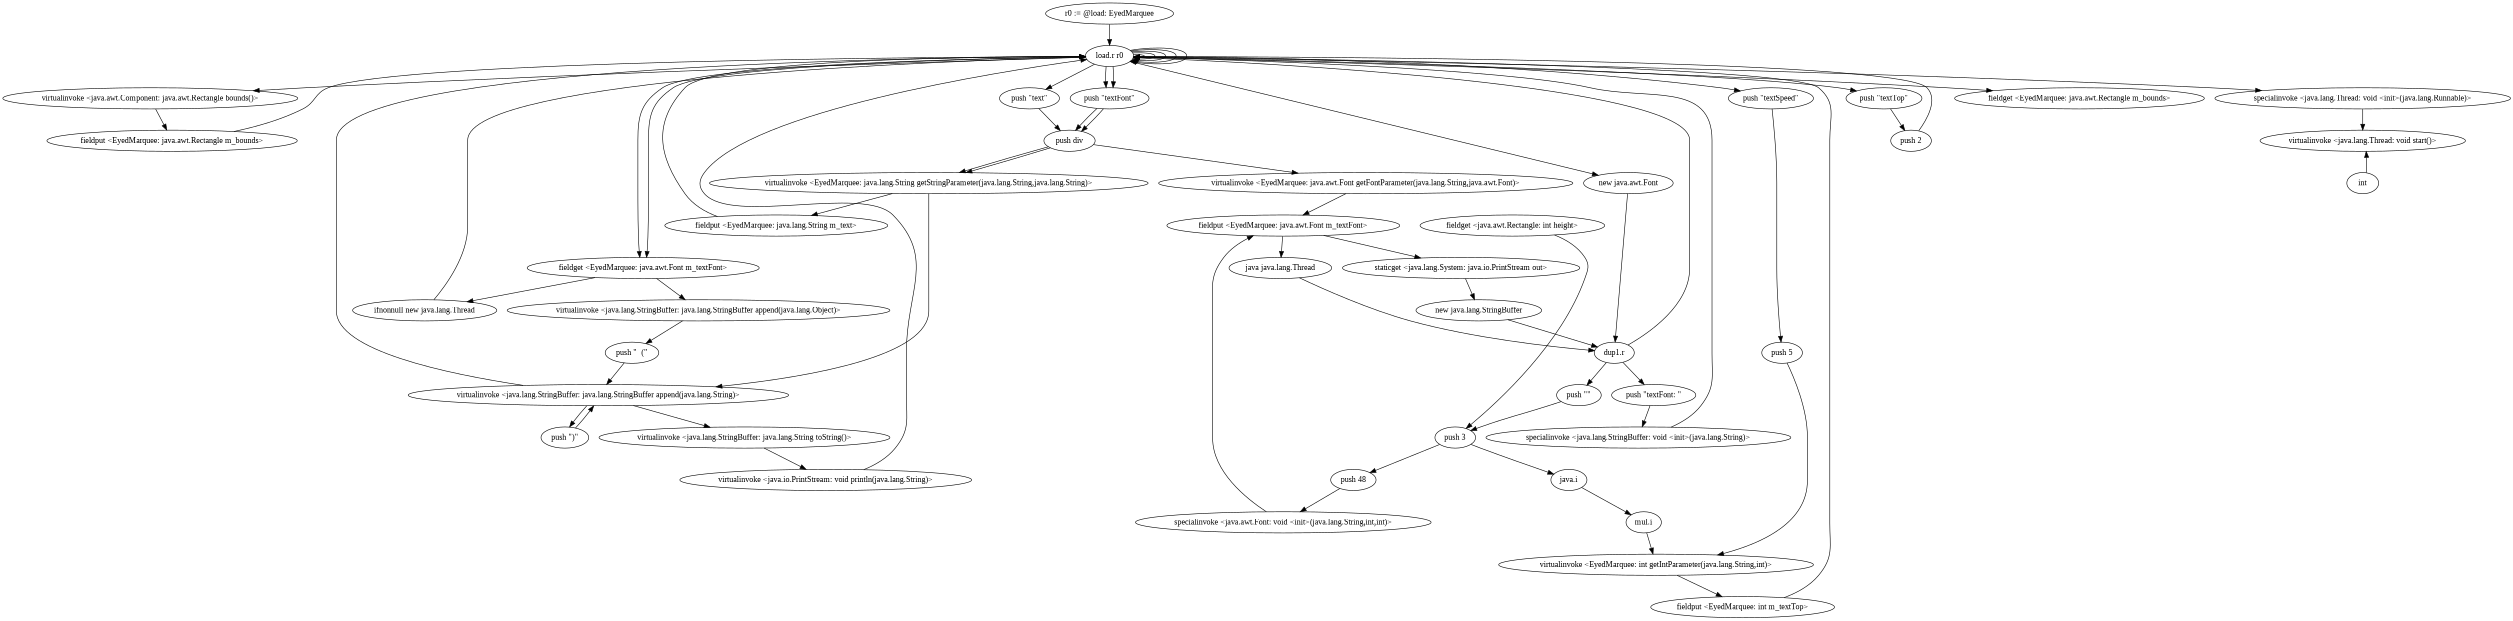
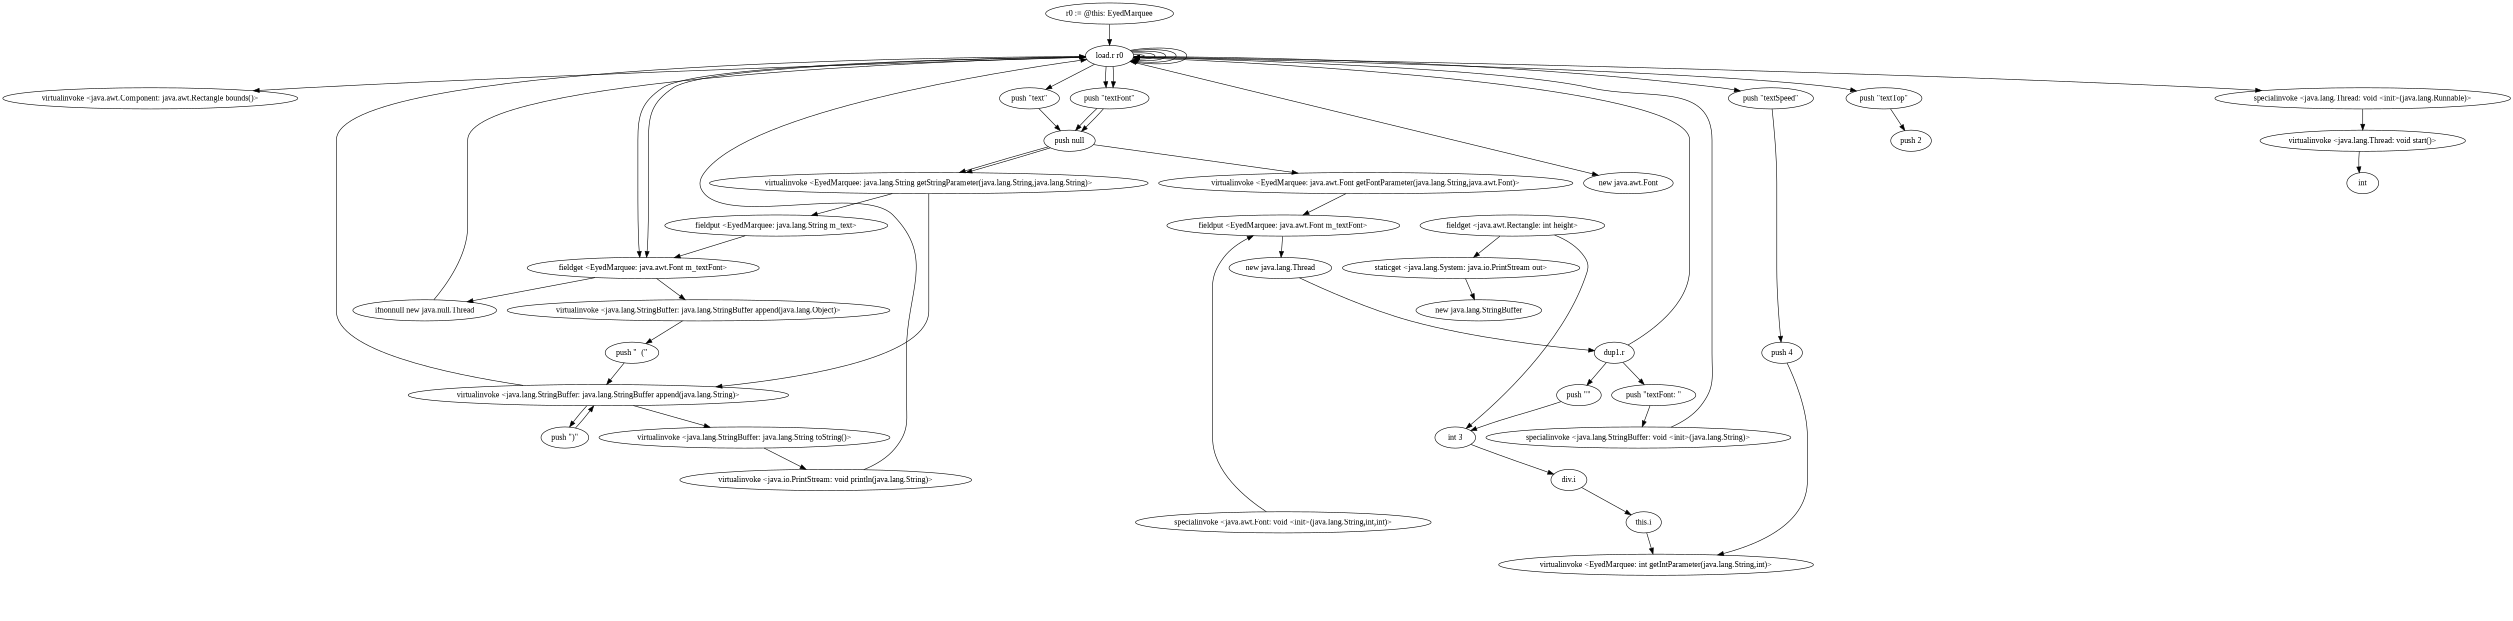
node "r0 := @load: EyedMarquee": label "r0 := @load: EyedMarquee" -> "r0 := @this: EyedMarquee"
edge "push 2" -> "load.r r0": removed
edge "fieldput <EyedMarquee: java.lang.String m_text>" -> "load.r r0": now "fieldput <EyedMarquee: java.lang.String m_text>" -> "fieldget <EyedMarquee: java.awt.Font m_textFont>"
node "fieldget <EyedMarquee: java.awt.Rectangle m_bounds>": removed
node "fieldput <EyedMarquee: java.awt.Rectangle m_bounds>": removed
node "push div": label "push div" -> "push null"
edge "int" -> "virtualinvoke <java.lang.Thread: void start()>": reversed
edge "fieldput <EyedMarquee: java.awt.Font m_textFont>" -> "staticget <java.lang.System: java.io.PrintStream out>": now "fieldget <java.awt.Rectangle: int height>" -> "staticget <java.lang.System: java.io.PrintStream out>"
edge "new java.awt.Font" -> "dup1.r": removed
node "java java.lang.Thread": label "java java.lang.Thread" -> "new java.lang.Thread"
node "ifnonnull new java.lang.Thread": label "ifnonnull new java.lang.Thread" -> "ifnonnull new java.null.Thread"
edge "new java.lang.StringBuffer" -> "dup1.r": removed
node "push 5": label "push 5" -> "push 4"
node "push 3": label "push 3" -> "int 3"
node "push 48": removed
node "java.i": label "java.i" -> "div.i"
node "mul.i": label "mul.i" -> "this.i"
node "fieldput <EyedMarquee: int m_textTop>": removed
